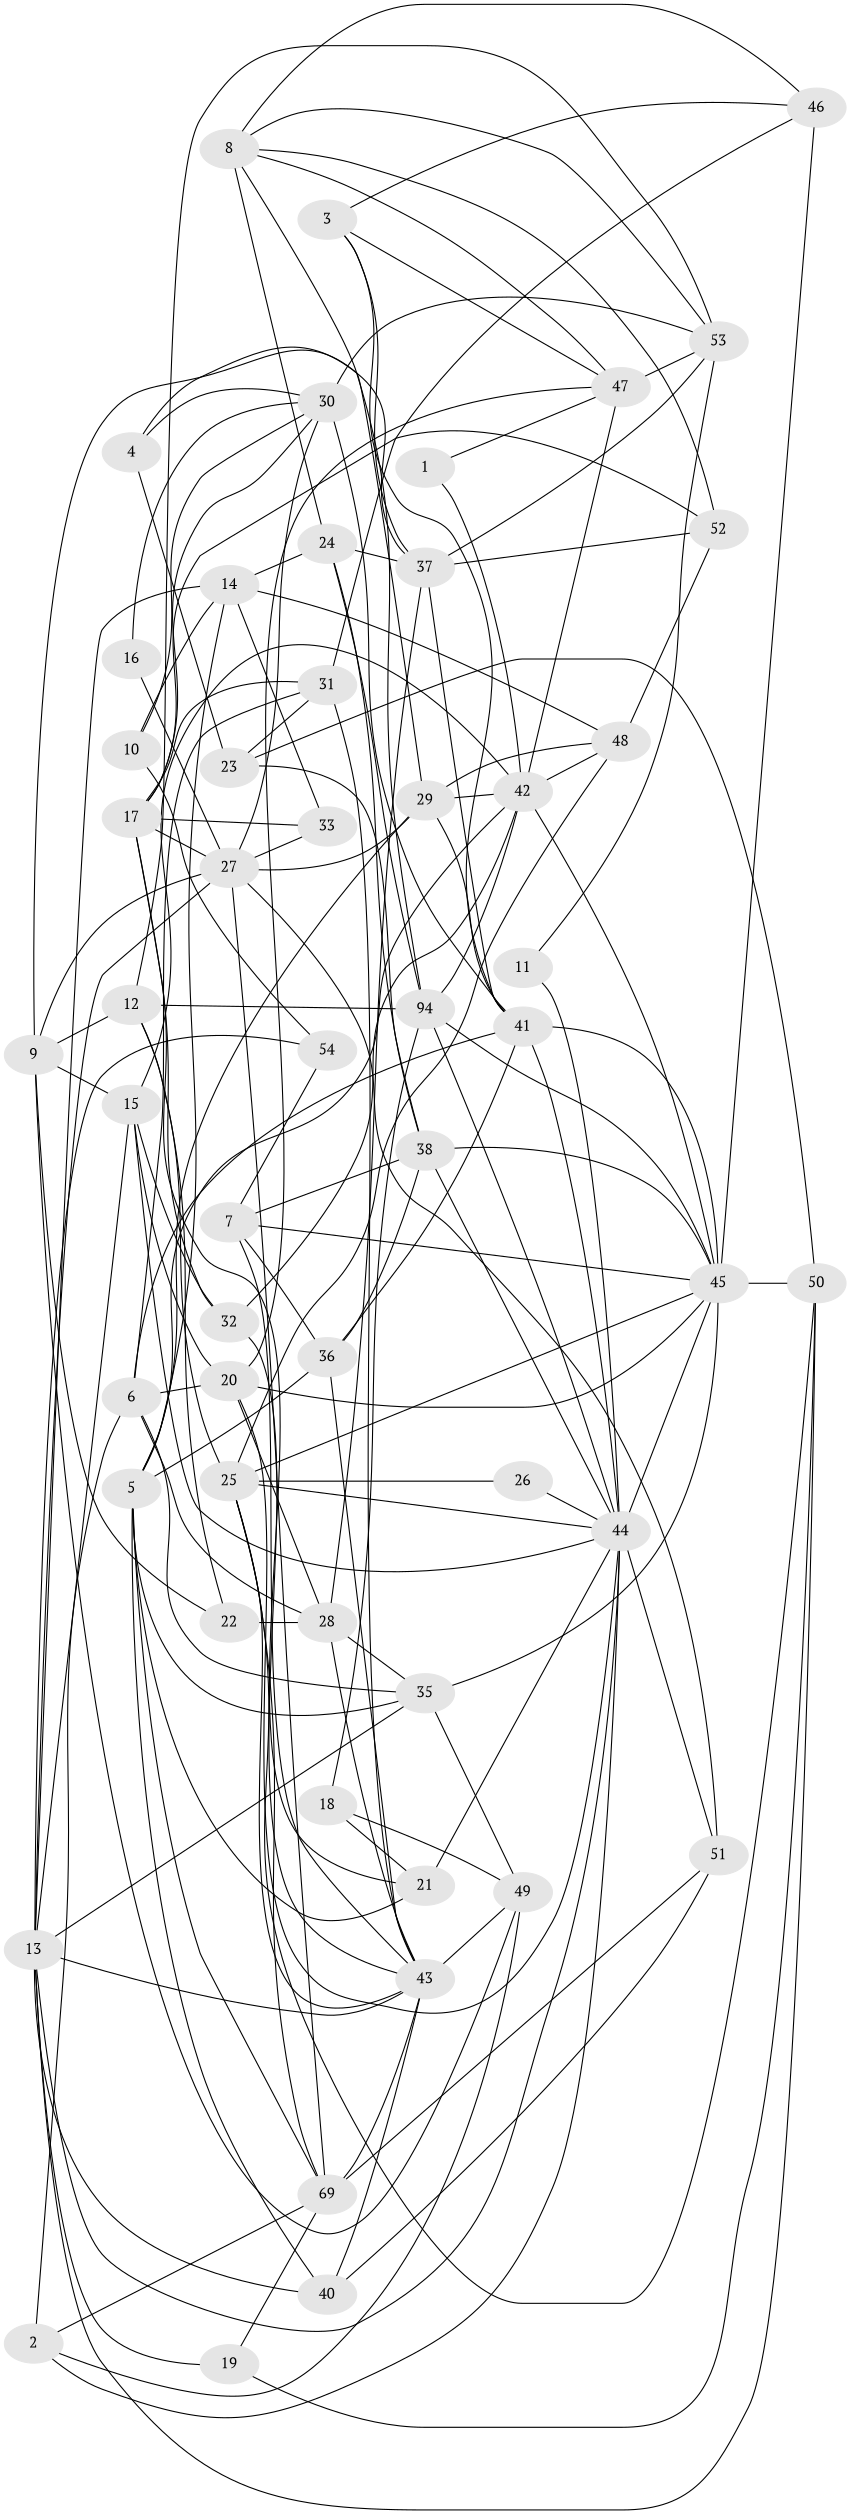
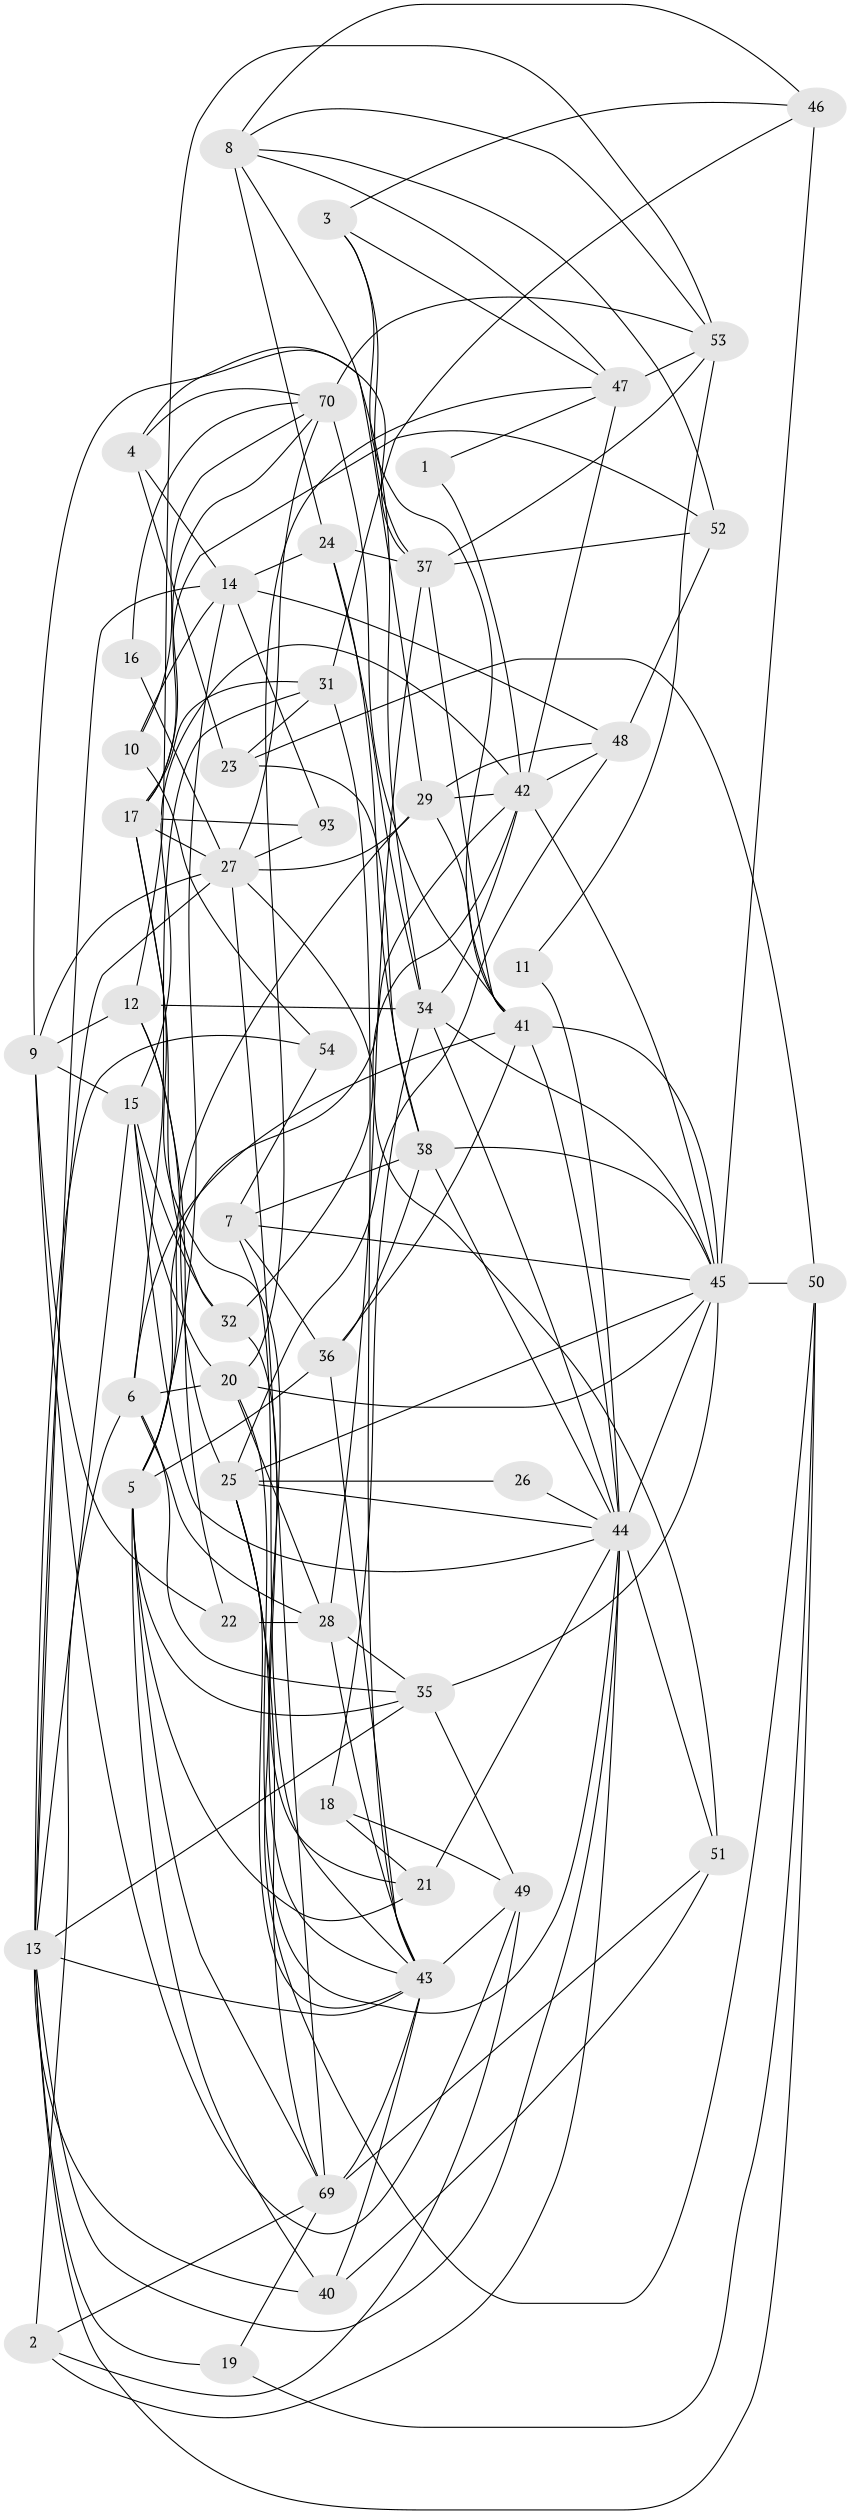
node "30": label "30" -> "70"
edge "4" -- "14": added
node "33": label "33" -> "93"
node "94": label "94" -> "34"
